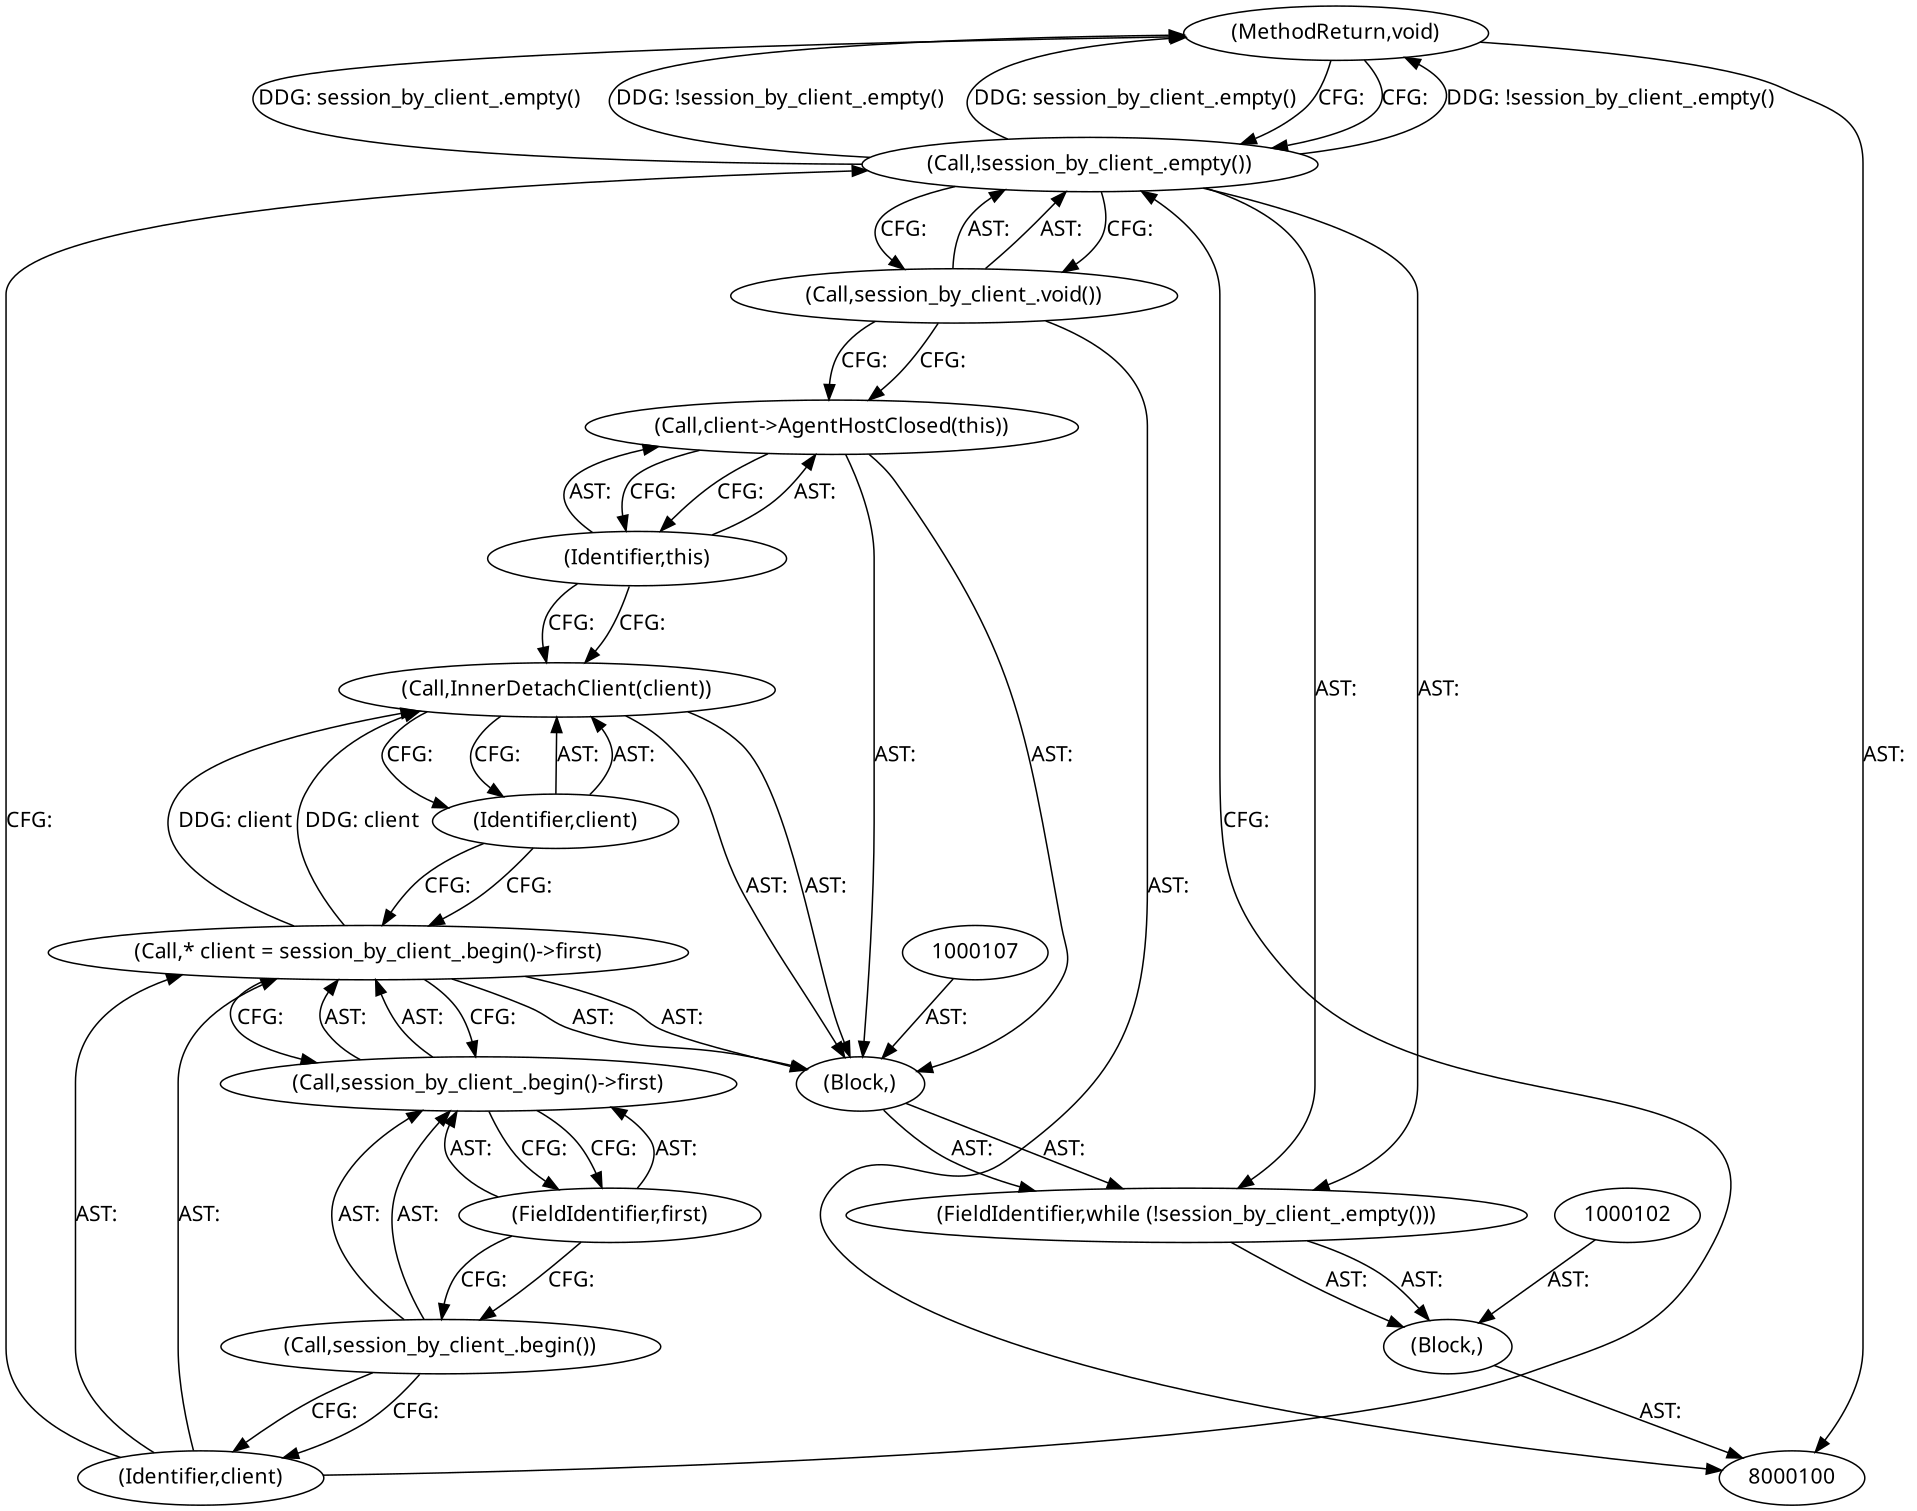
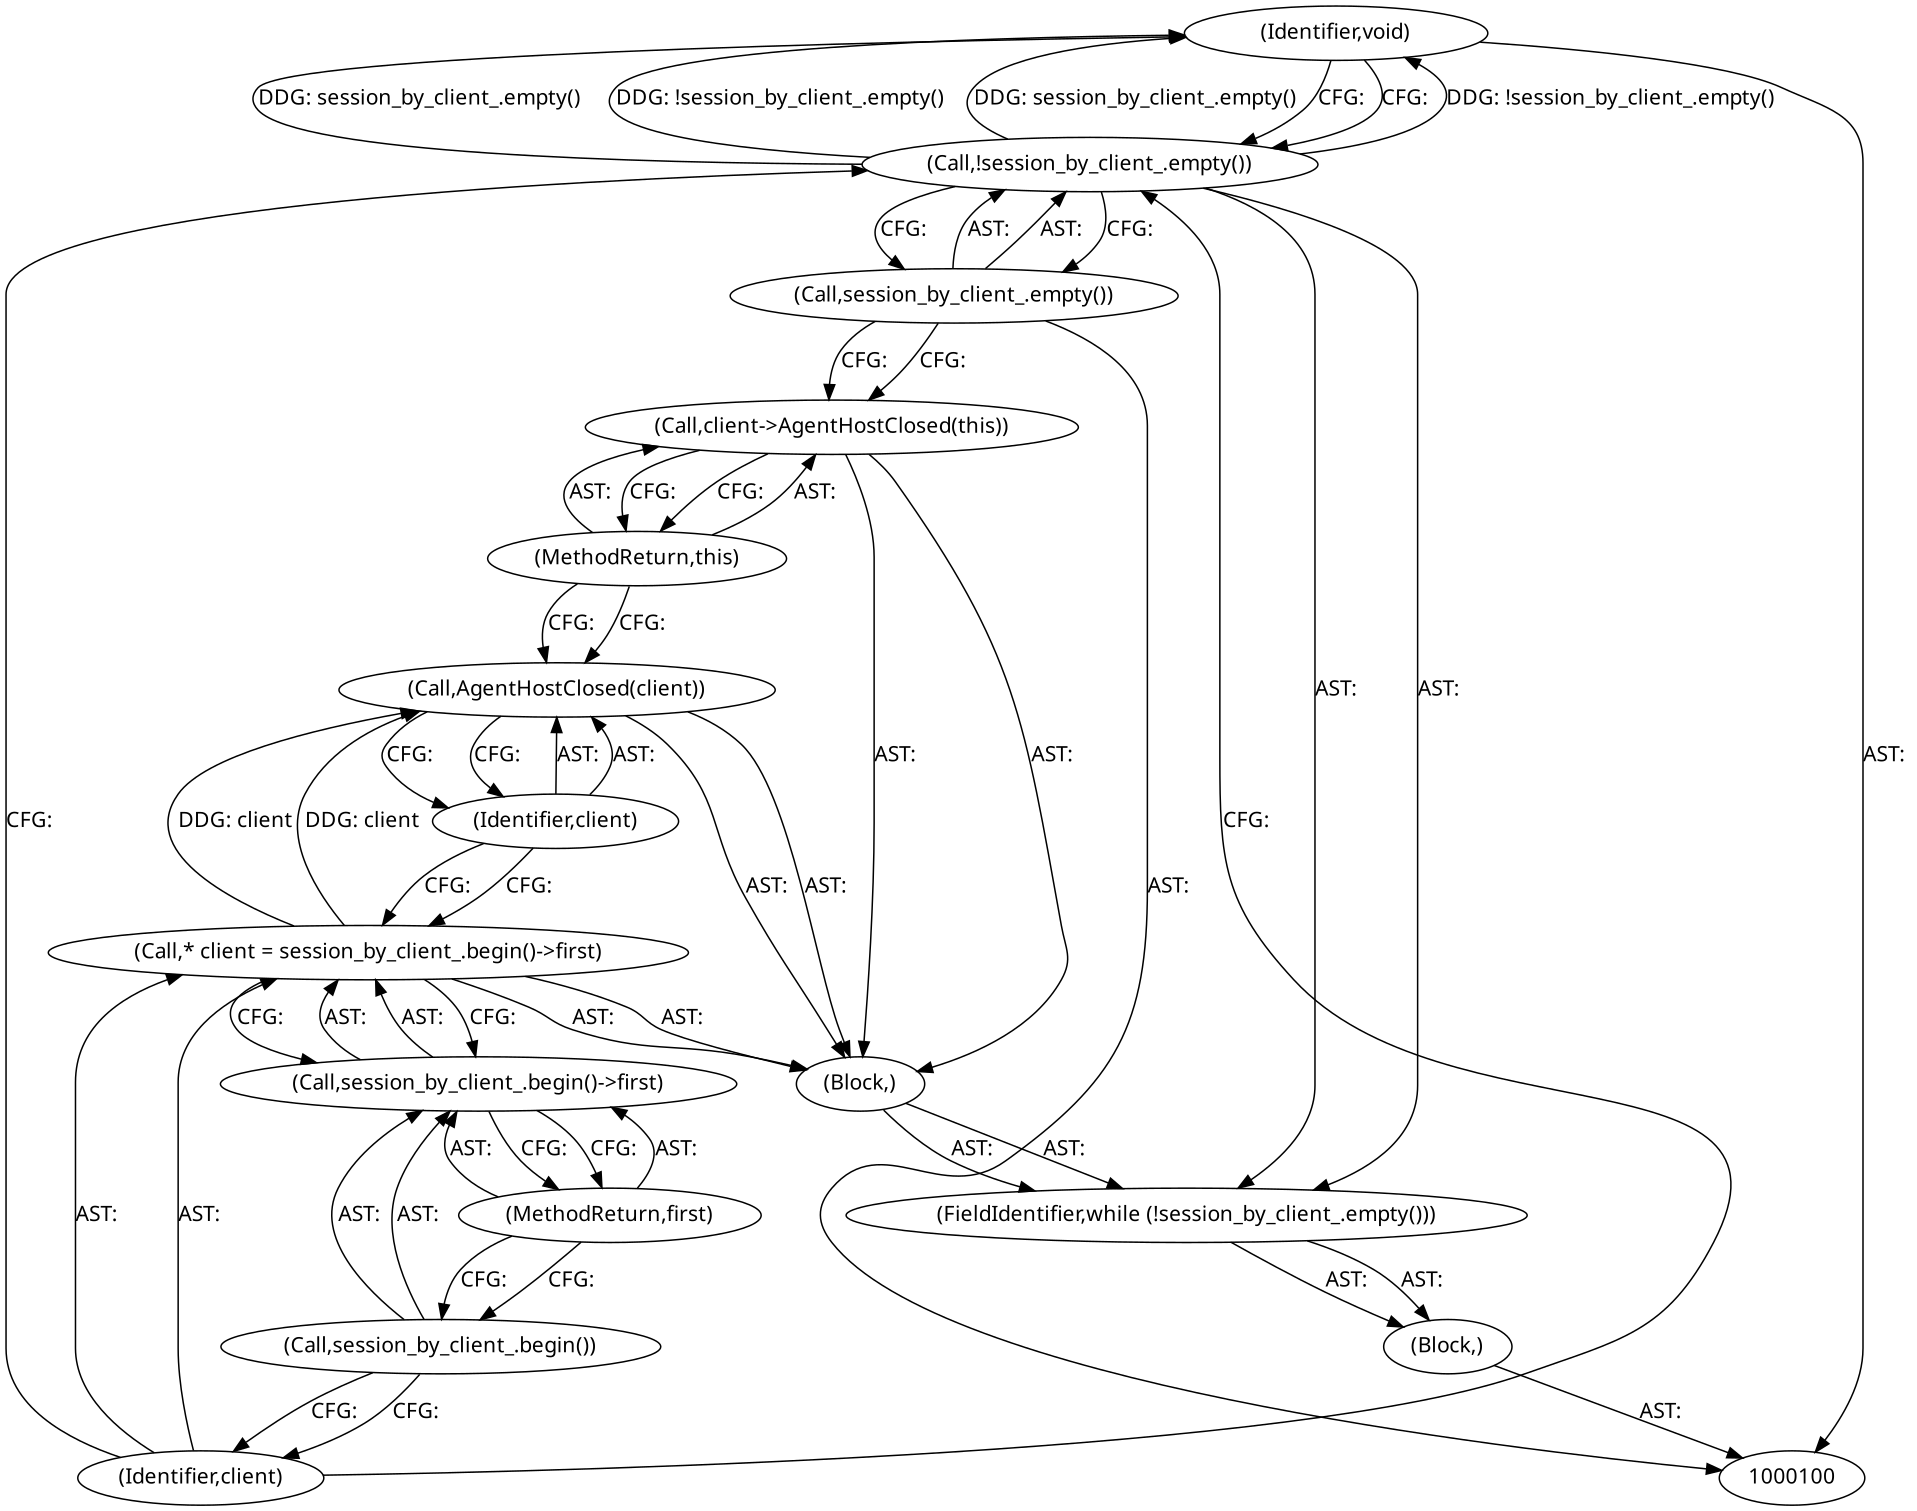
node "(MethodReturn,void)": label "(MethodReturn,void)" -> "(Identifier,void)"
node "(Call,session_by_client_.void())": label "(Call,session_by_client_.void())" -> "(Call,session_by_client_.empty())"
node "(Identifier,this)": label "(Identifier,this)" -> "(MethodReturn,this)"
node "(Call,InnerDetachClient(client))": label "(Call,InnerDetachClient(client))" -> "(Call,AgentHostClosed(client))"
node "1000107": removed
node "(FieldIdentifier,first)": label "(FieldIdentifier,first)" -> "(MethodReturn,first)"
node "1000102": removed
node "8000100": label "8000100" -> "1000100"
